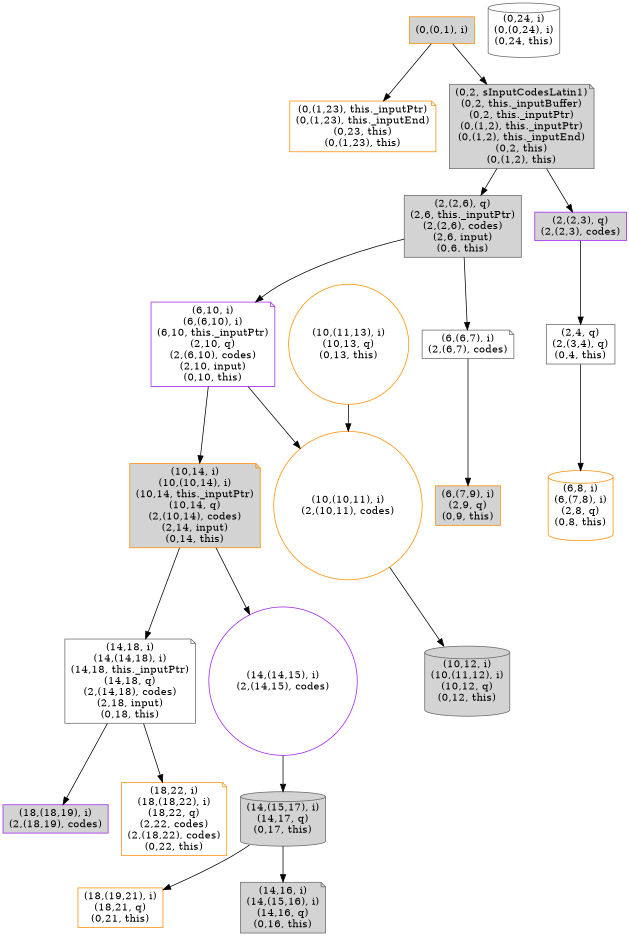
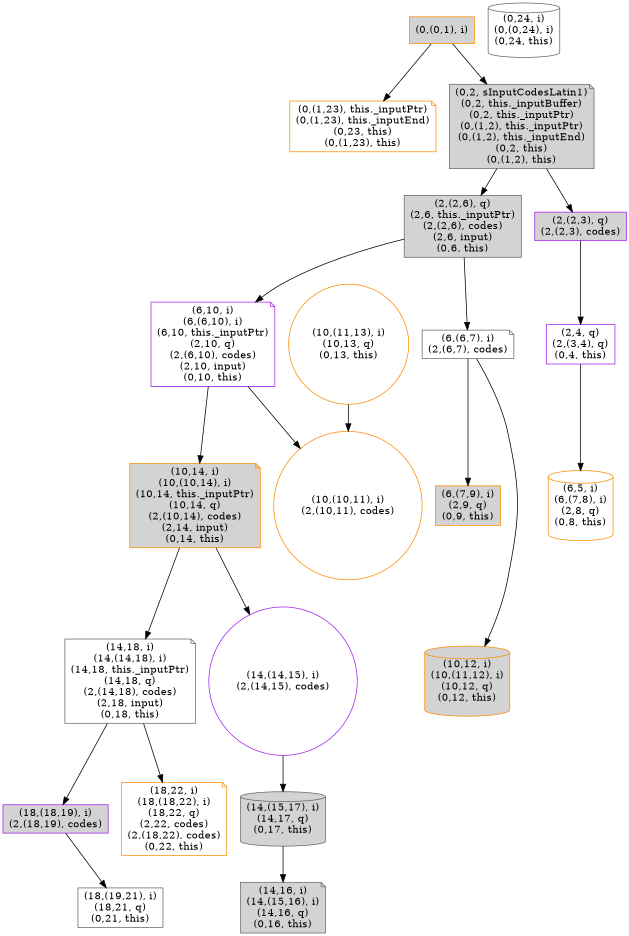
node "(2,4, q) (2,(3,4), q) (0,4, this)": color gray40 -> purple
node "(6,8, i) (6,(7,8), i) (2,8, q) (0,8, this)": label "(6,8, i) (6,(7,8), i) (2,8, q) (0,8, this)" -> "(6,5, i) (6,(7,8), i) (2,8, q) (0,8, this)"
edge "(10,(10,11), i) (2,(10,11), codes)" -> "(10,12, i) (10,(11,12), i) (10,12, q) (0,12, this)": now "(6,(6,7), i) (2,(6,7), codes)" -> "(10,12, i) (10,(11,12), i) (10,12, q) (0,12, this)"
node "(10,12, i) (10,(11,12), i) (10,12, q) (0,12, this)": color gray40 -> darkorange
edge "(14,(15,17), i) (14,17, q) (0,17, this)" -> "(18,(19,21), i) (18,21, q) (0,21, this)": now "(18,(18,19), i) (2,(18,19), codes)" -> "(18,(19,21), i) (18,21, q) (0,21, this)"
node "(18,(19,21), i) (18,21, q) (0,21, this)": color darkorange -> gray40
